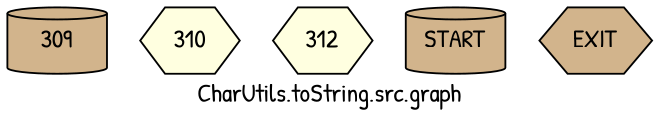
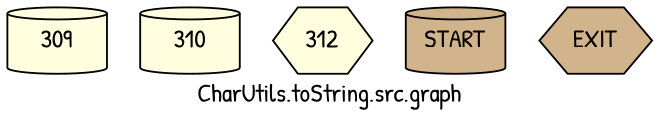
node "309": fillcolor tan -> lightyellow
node "310": shape hexagon -> cylinder
